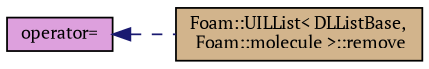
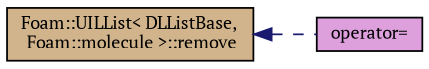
edge "Foam::UILList< DLListBase, Foam::molecule >::remove" -> "operator=": reversed
